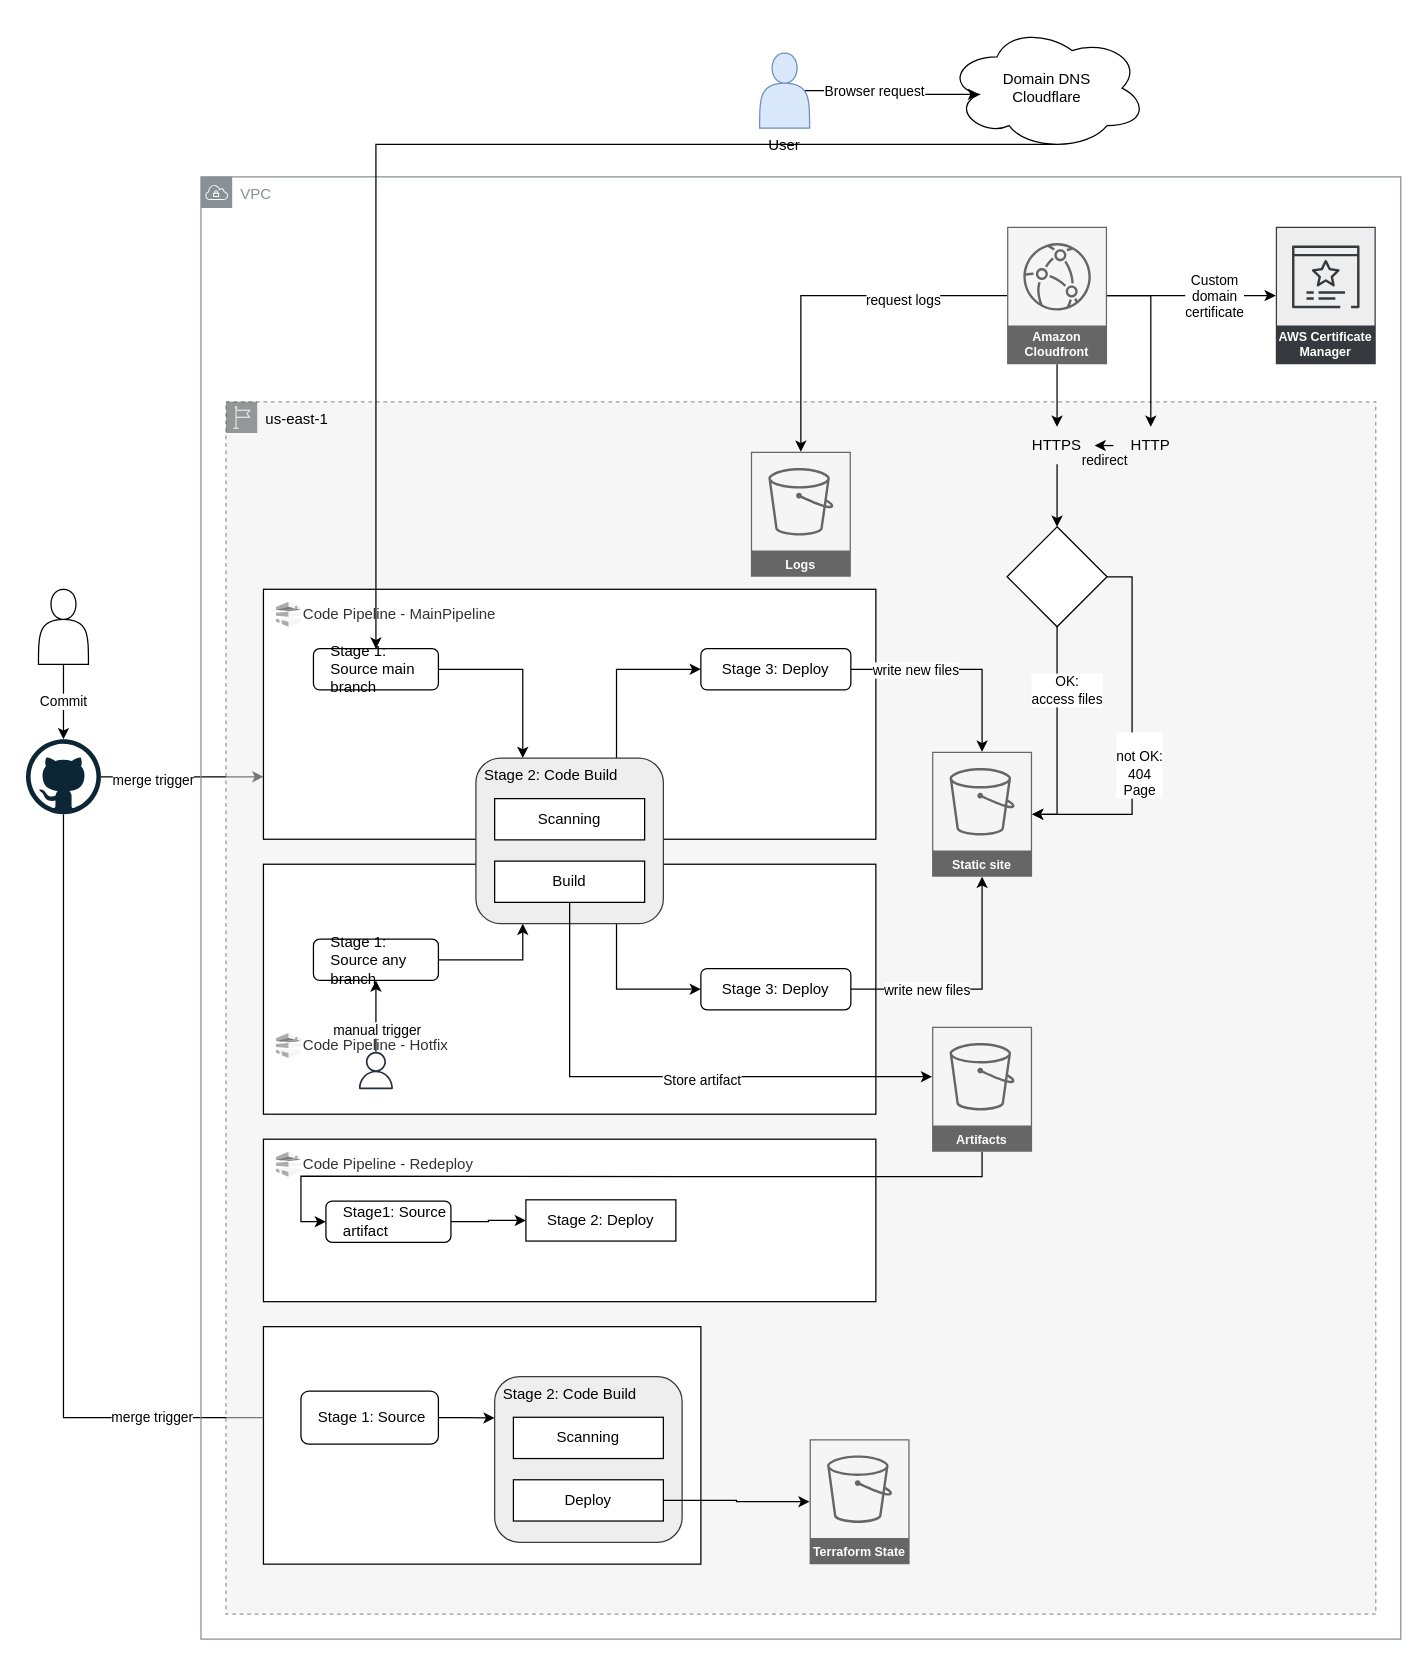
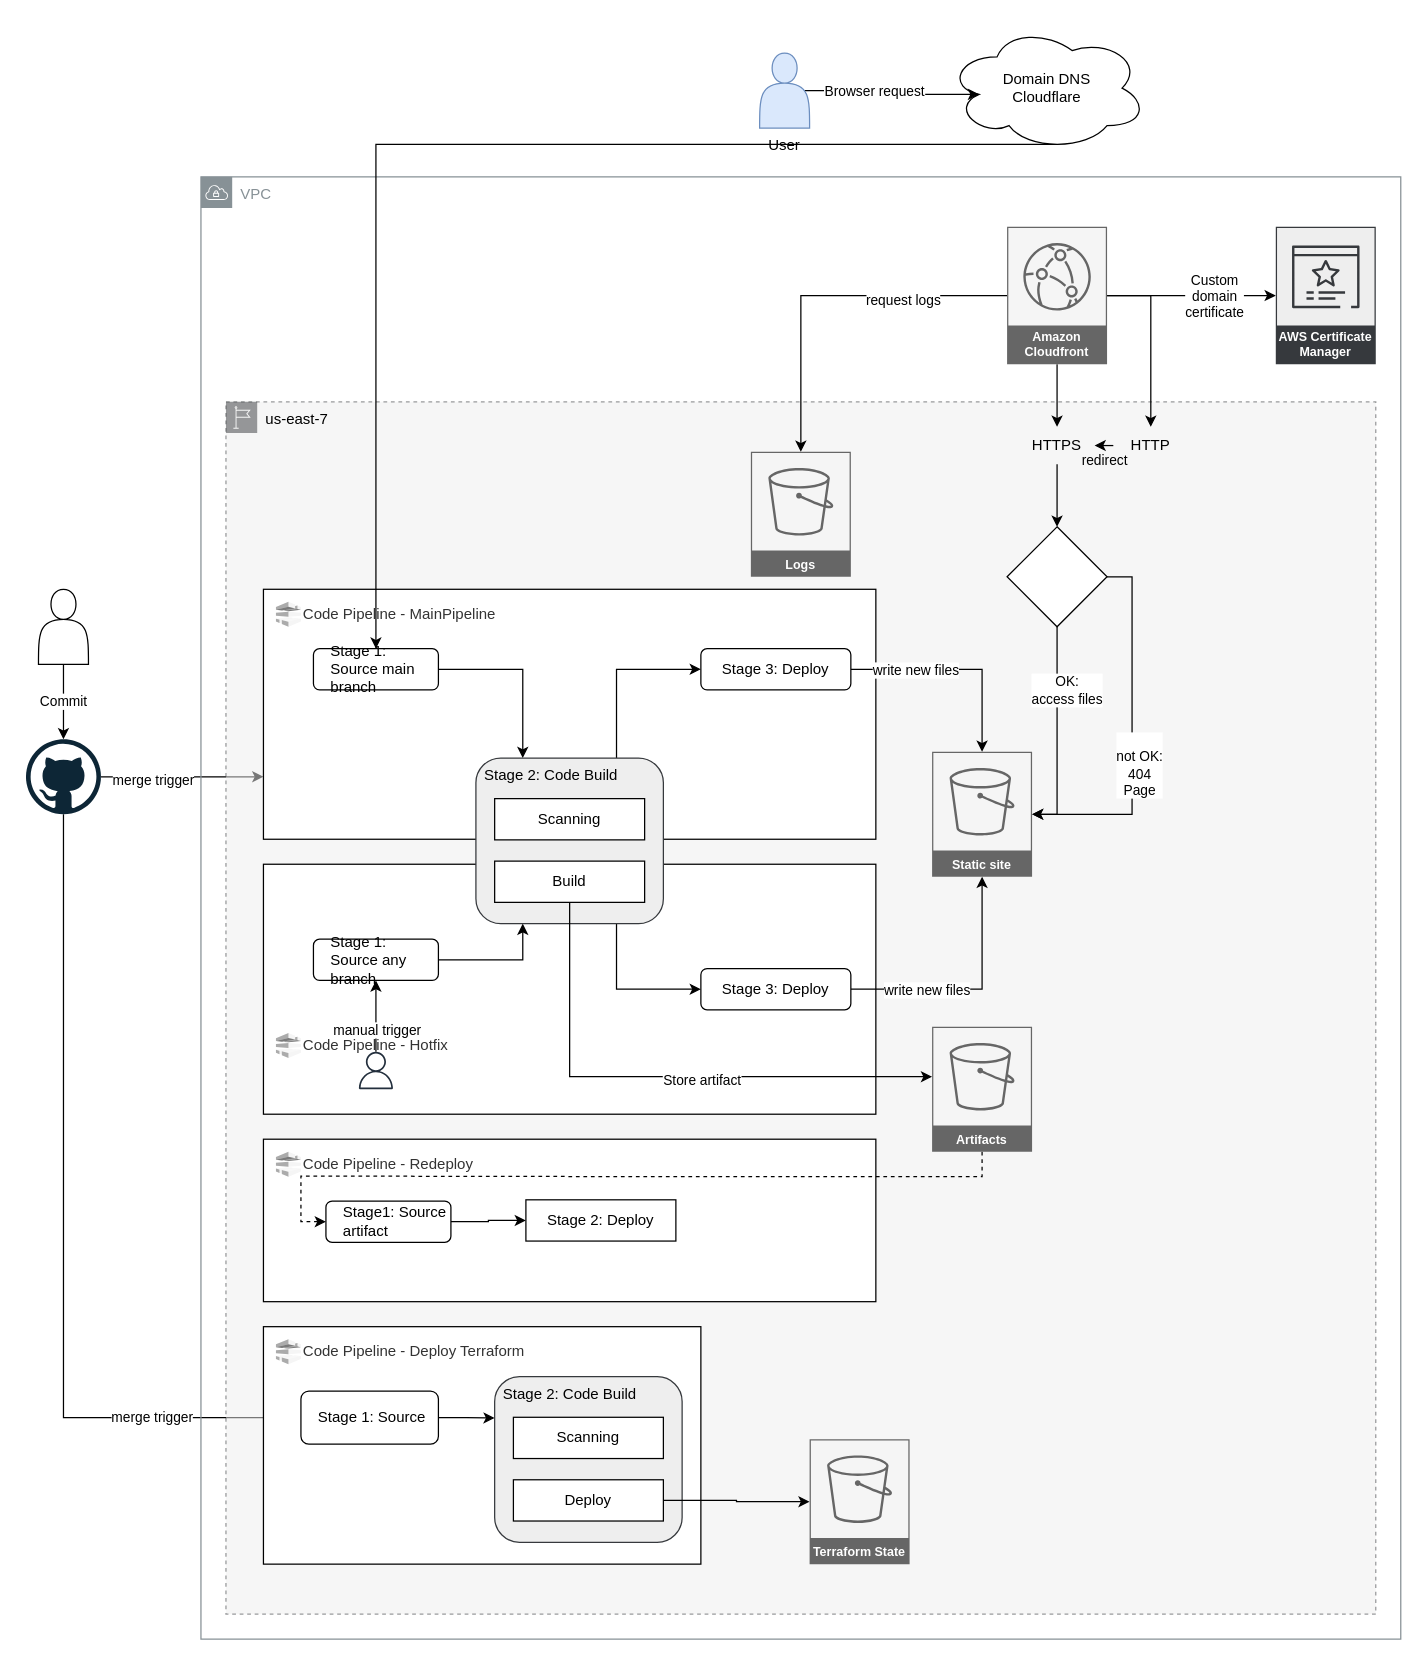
node "us-east-1": label "us-east-1" -> "us-east-7"
edge "Artifacts" -> "Stage1: Source artifact": style solid -> dashed
node "Code Pipeline - Deploy Terraform": added
